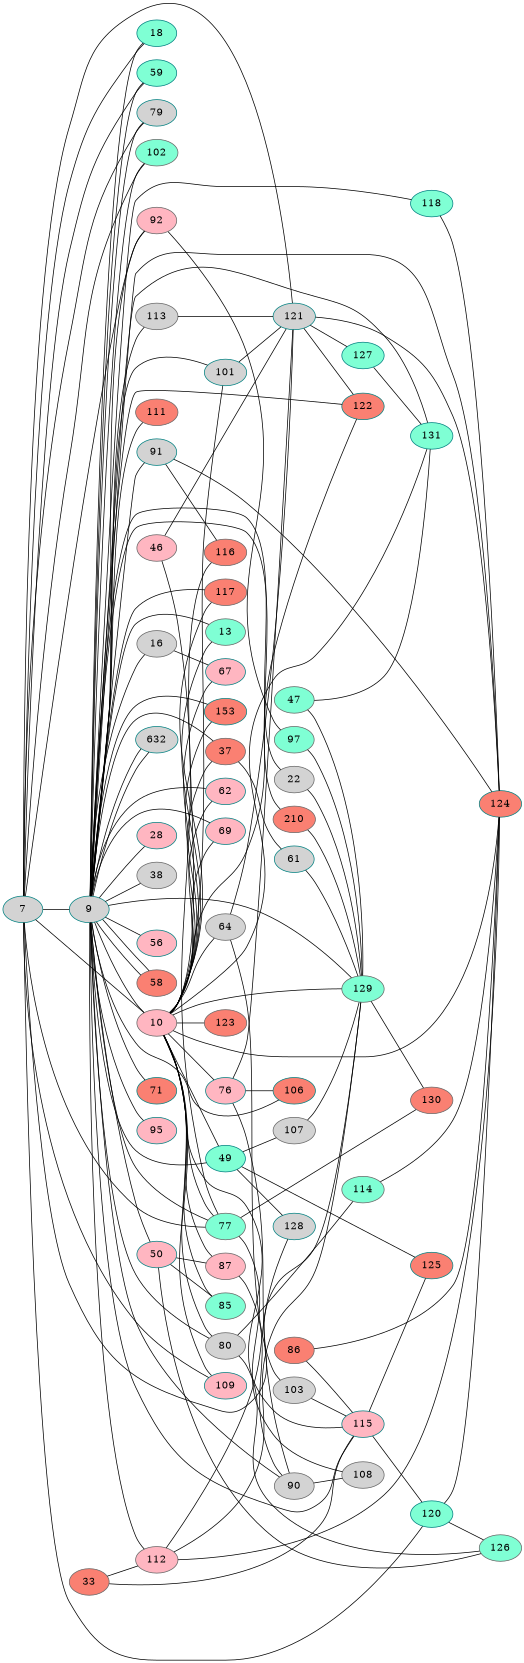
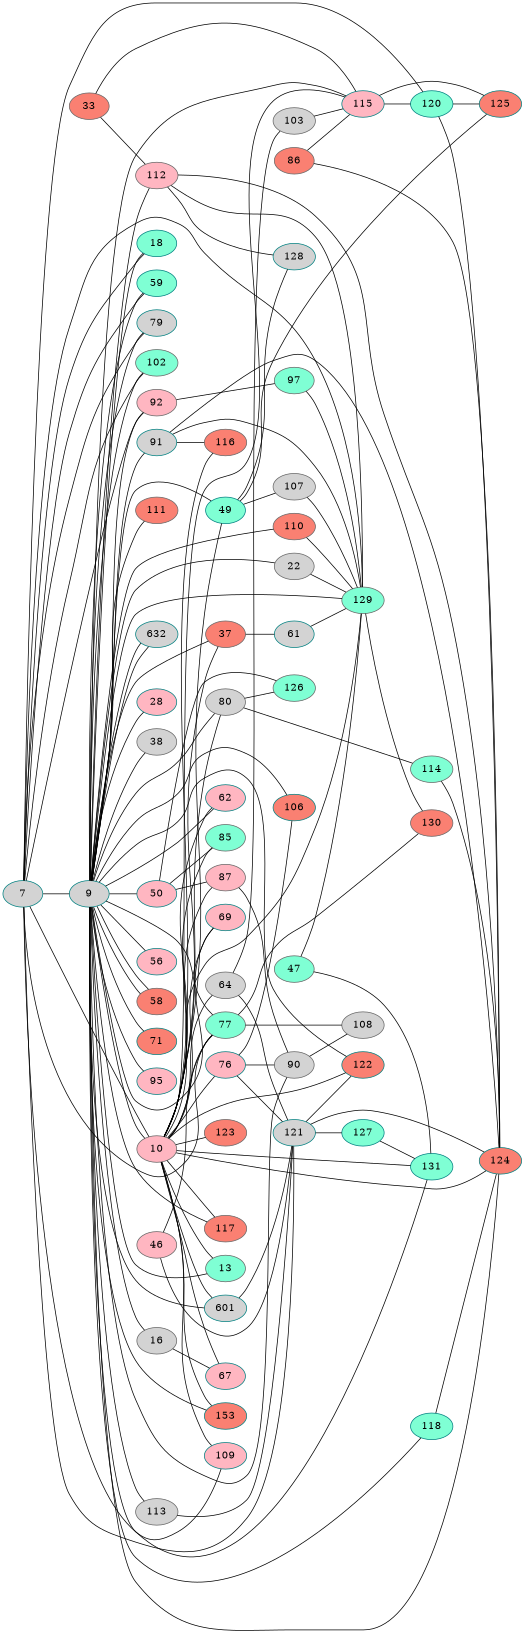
node "101": label "101" -> "601"
edge "91" -- "129": added
node "210": label "210" -> "110"
edge "120" -- "126": now "120" -- "125"
